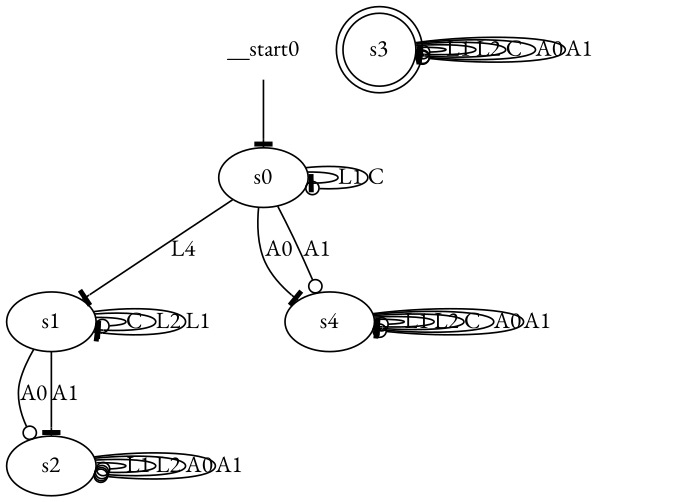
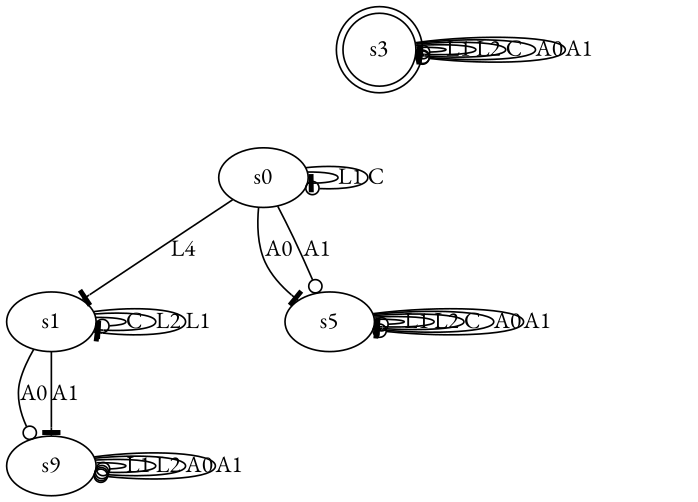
node "__start0": removed
node "s4": label "s4" -> "s5"
node "s2": label "s2" -> "s9"
